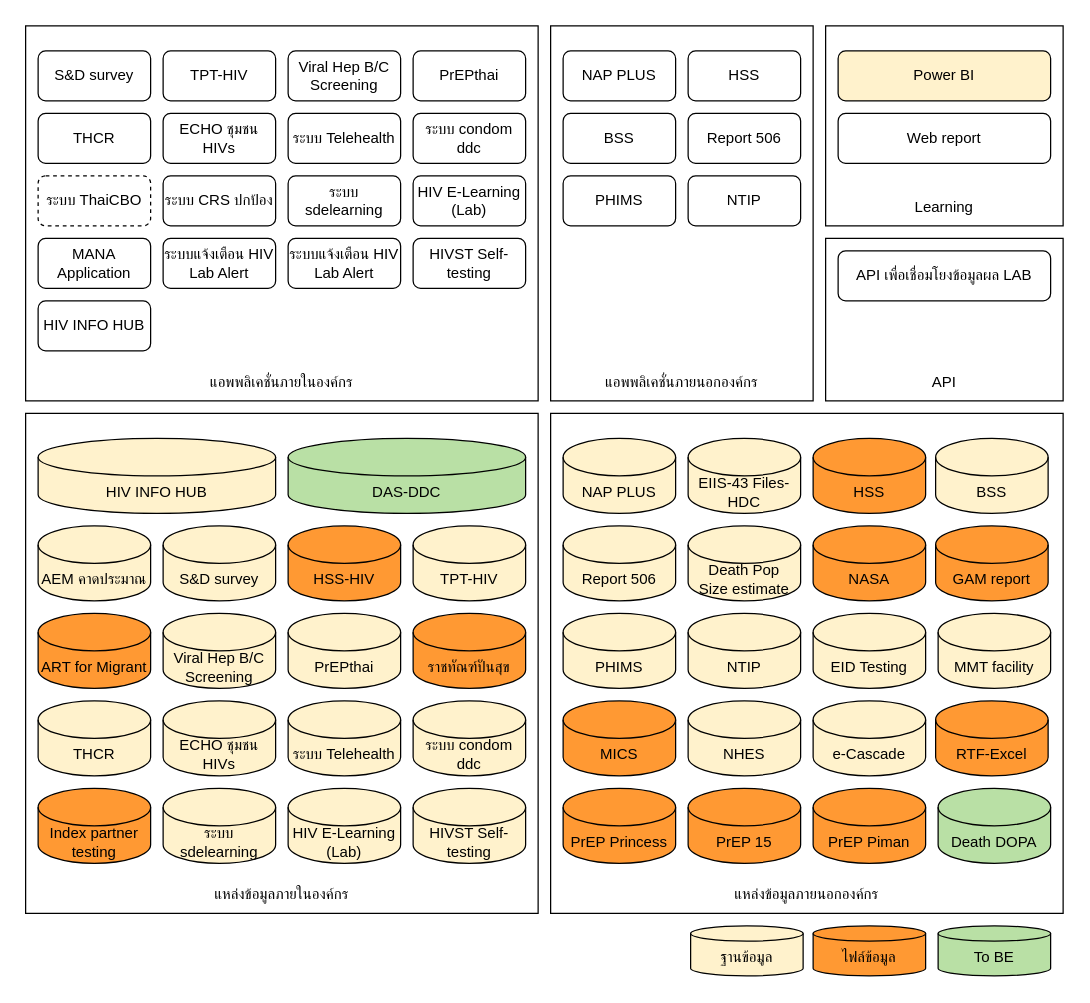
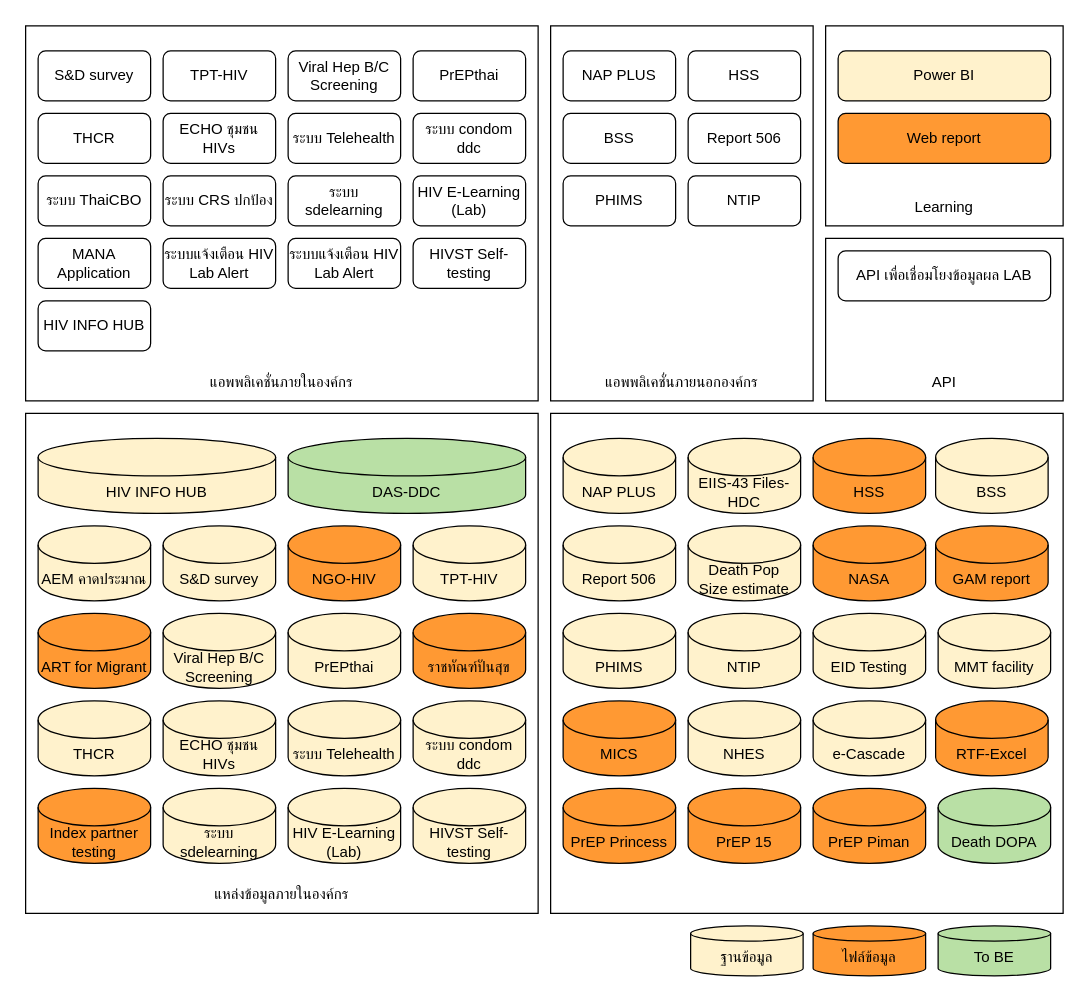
node "Web report": fillcolor #ffffff -> #ff9933
node "ระบบ ThaiCBO": style dashed -> solid
node "HSS-HIV": label "HSS-HIV" -> "NGO-HIV"
node "แหล่งข้อมูลภายนอกองค์กร": removed
